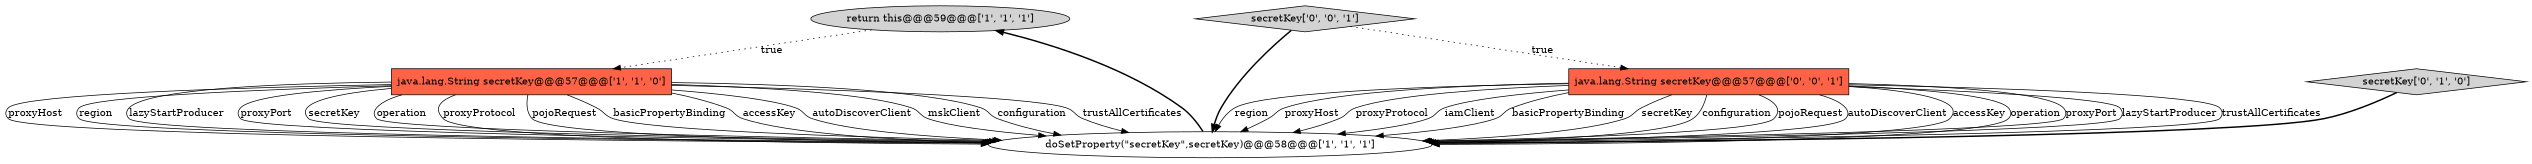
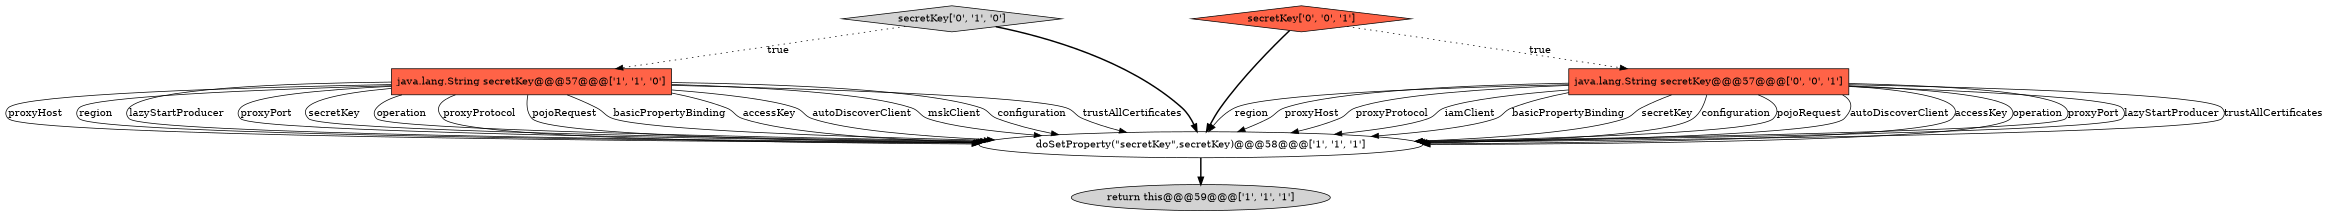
node "secretKey['0', '0', '1']": fillcolor lightgray -> tomato
edge "return this@@@59@@@['1', '1', '1']" -> "java.lang.String secretKey@@@57@@@['1', '1', '0']": now "secretKey['0', '1', '0']" -> "java.lang.String secretKey@@@57@@@['1', '1', '0']"
